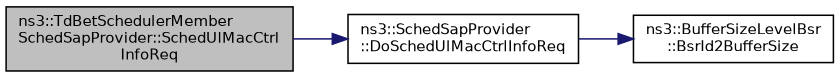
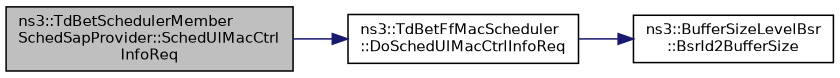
node "ns3::SchedSapProvider ::DoSchedUlMacCtrlInfoReq": label "ns3::SchedSapProvider ::DoSchedUlMacCtrlInfoReq" -> "ns3::TdBetFfMacScheduler ::DoSchedUlMacCtrlInfoReq"
